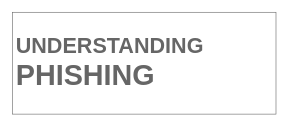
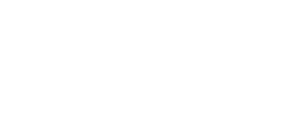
node "UNDERSTANDING PHISHING": removed
